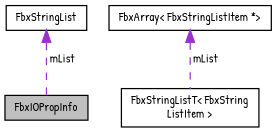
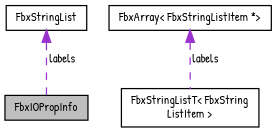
edge "FbxIOPropInfo" -> "FbxStringList": label " mList" -> " labels"
edge "FbxStringListT< FbxString ListItem >" -> "FbxArray< FbxStringListItem *>": label " mList" -> " labels"
